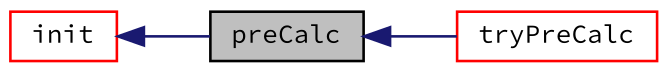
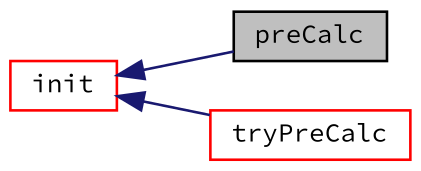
edge "tryPreCalc" -> "preCalc": now "tryPreCalc" -> "init"
